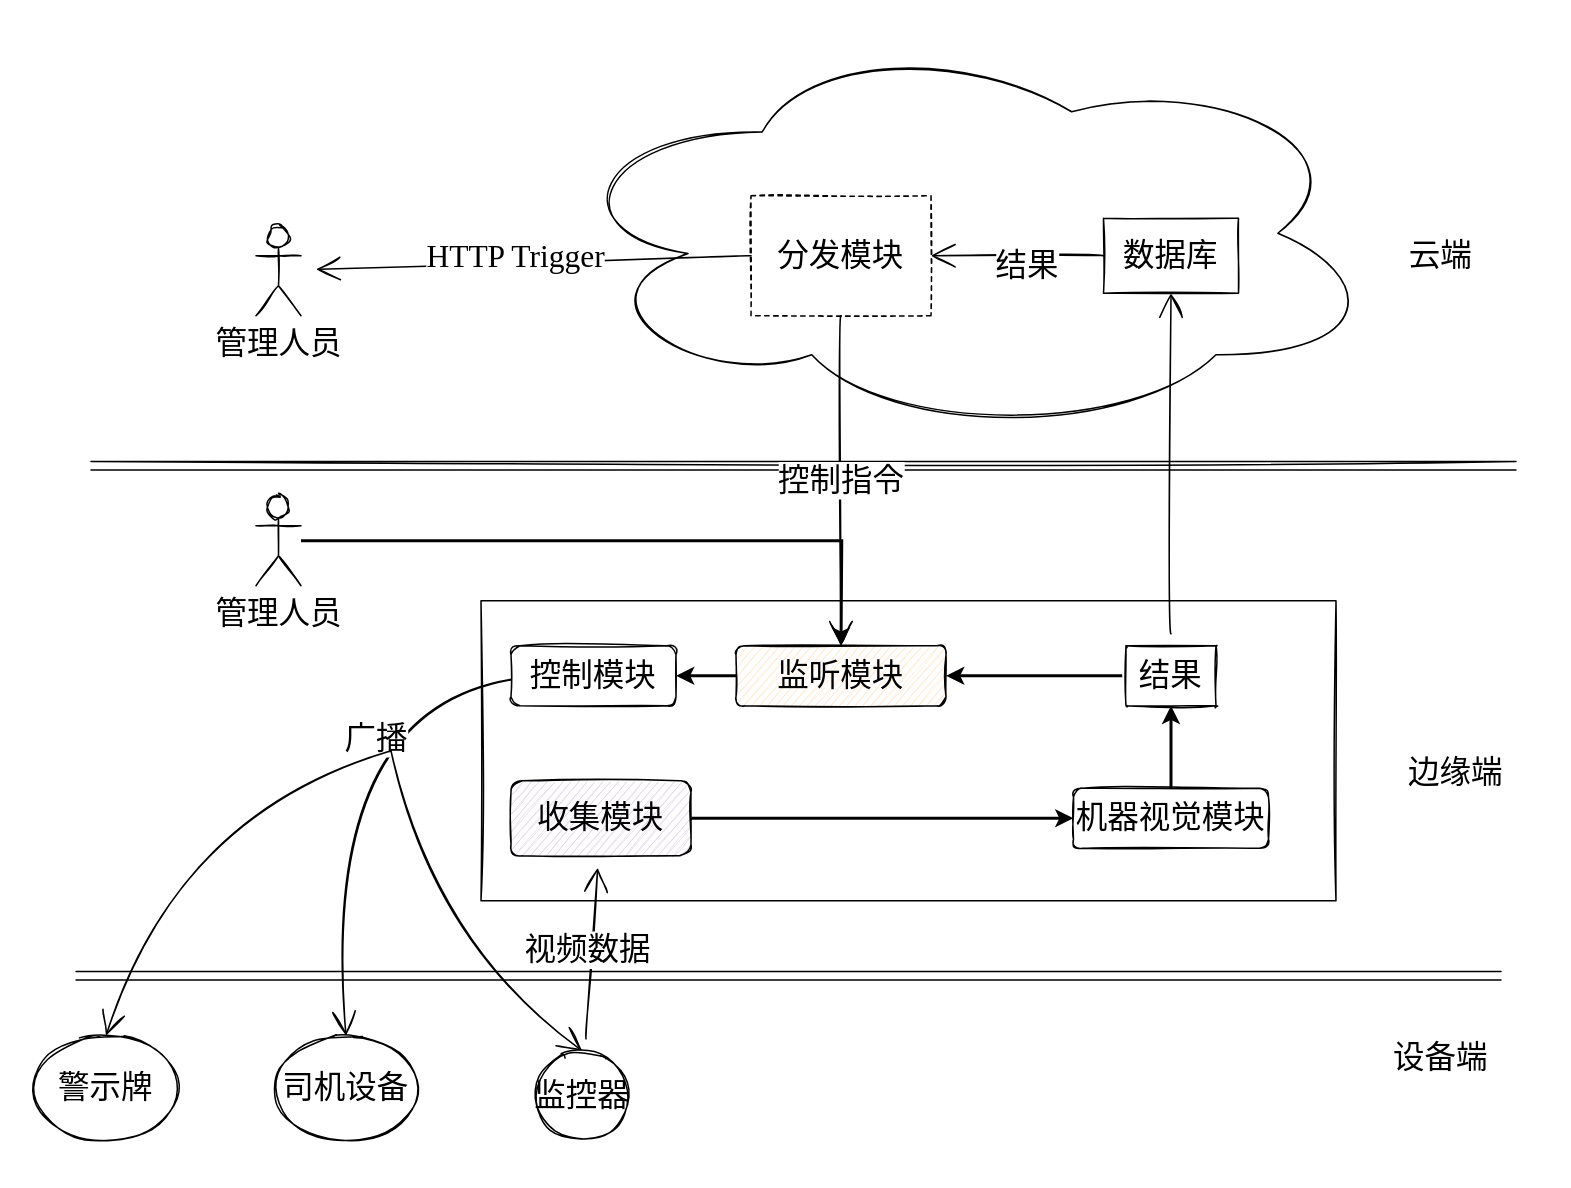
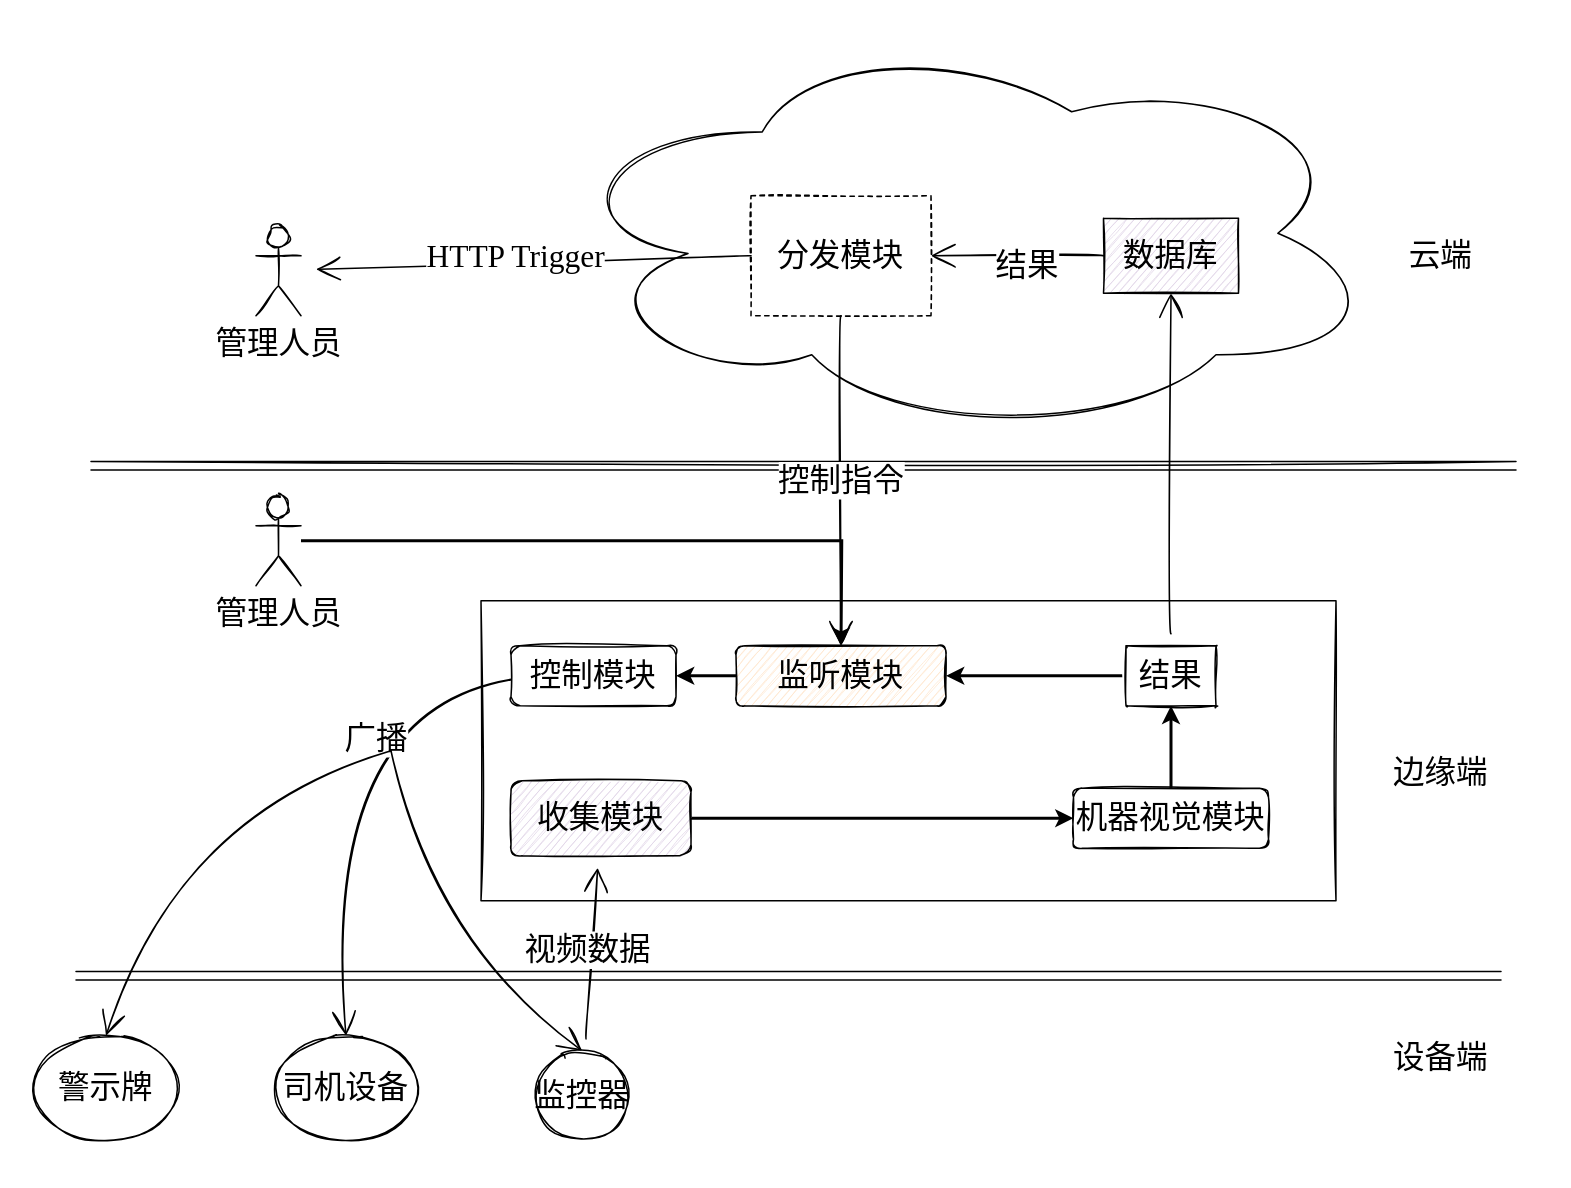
node "数据库": fillcolor #ffffff -> #e1d5e7
node "边缘端": moved (1456, 773) -> (1441, 773)
